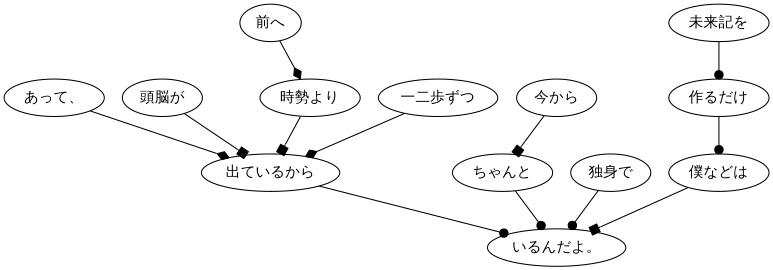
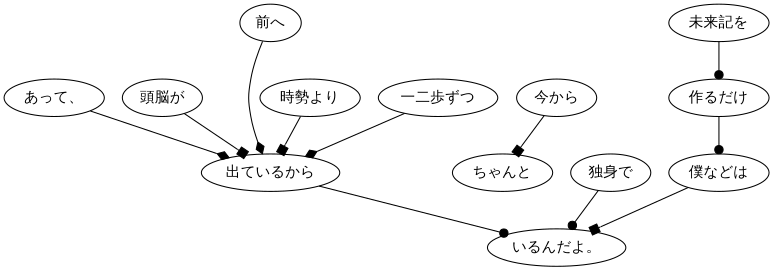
edge "前へ" -> "時勢より": now "前へ" -> "出ているから"
edge "ちゃんと" -> "いるんだよ。": removed
